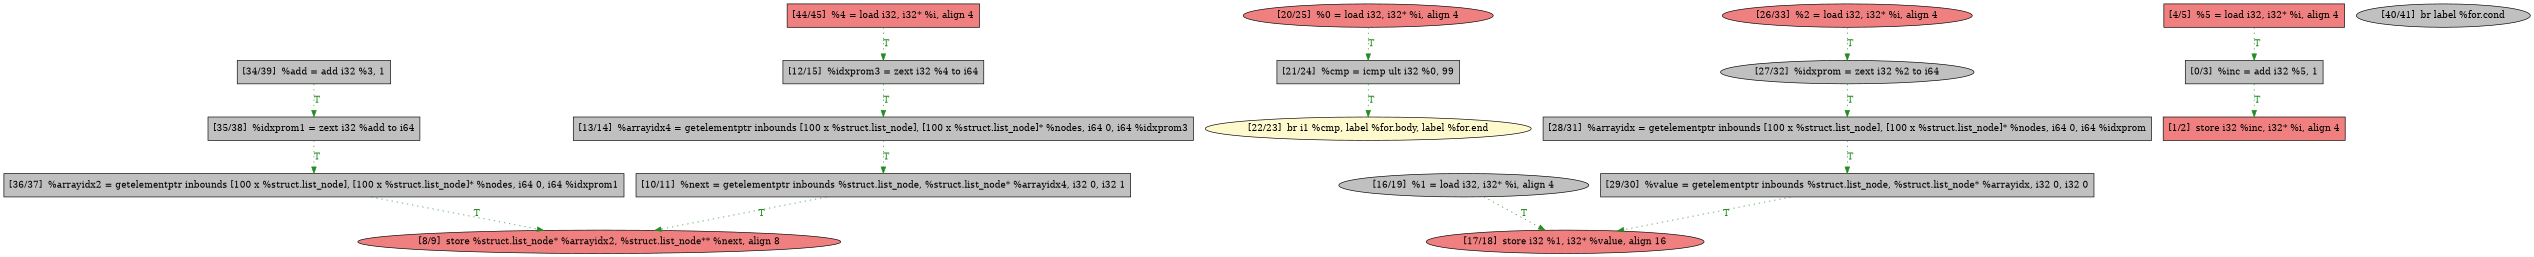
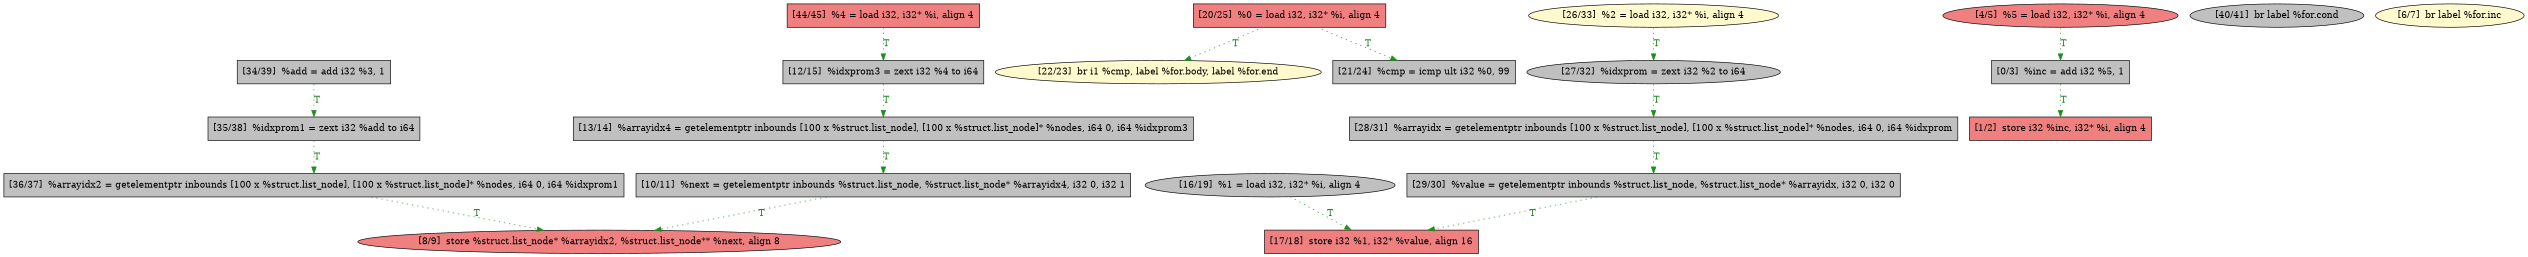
node "[20/25]  %0 = load i32, i32* %i, align 4": shape ellipse -> box
node "[26/33]  %2 = load i32, i32* %i, align 4": fillcolor lightcoral -> lemonchiffon
node "[4/5]  %5 = load i32, i32* %i, align 4": shape box -> ellipse
node "[6/7]  br label %for.inc": added
edge "[21/24]  %cmp = icmp ult i32 %0, 99" -> "[22/23]  br i1 %cmp, label %for.body, label %for.end": now "[20/25]  %0 = load i32, i32* %i, align 4" -> "[22/23]  br i1 %cmp, label %for.body, label %for.end"
node "[17/18]  store i32 %1, i32* %value, align 16": shape ellipse -> box
